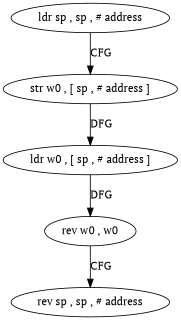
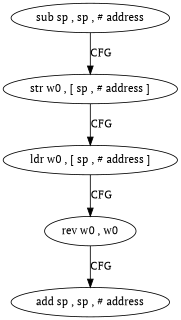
node "ldr sp , sp , # address": label "ldr sp , sp , # address" -> "sub sp , sp , # address"
edge "str w0 , [ sp , # address ]" -> "ldr w0 , [ sp , # address ]": label "DFG" -> "CFG"
edge "ldr w0 , [ sp , # address ]" -> "rev w0 , w0": label "DFG" -> "CFG"
node "rev sp , sp , # address": label "rev sp , sp , # address" -> "add sp , sp , # address"
